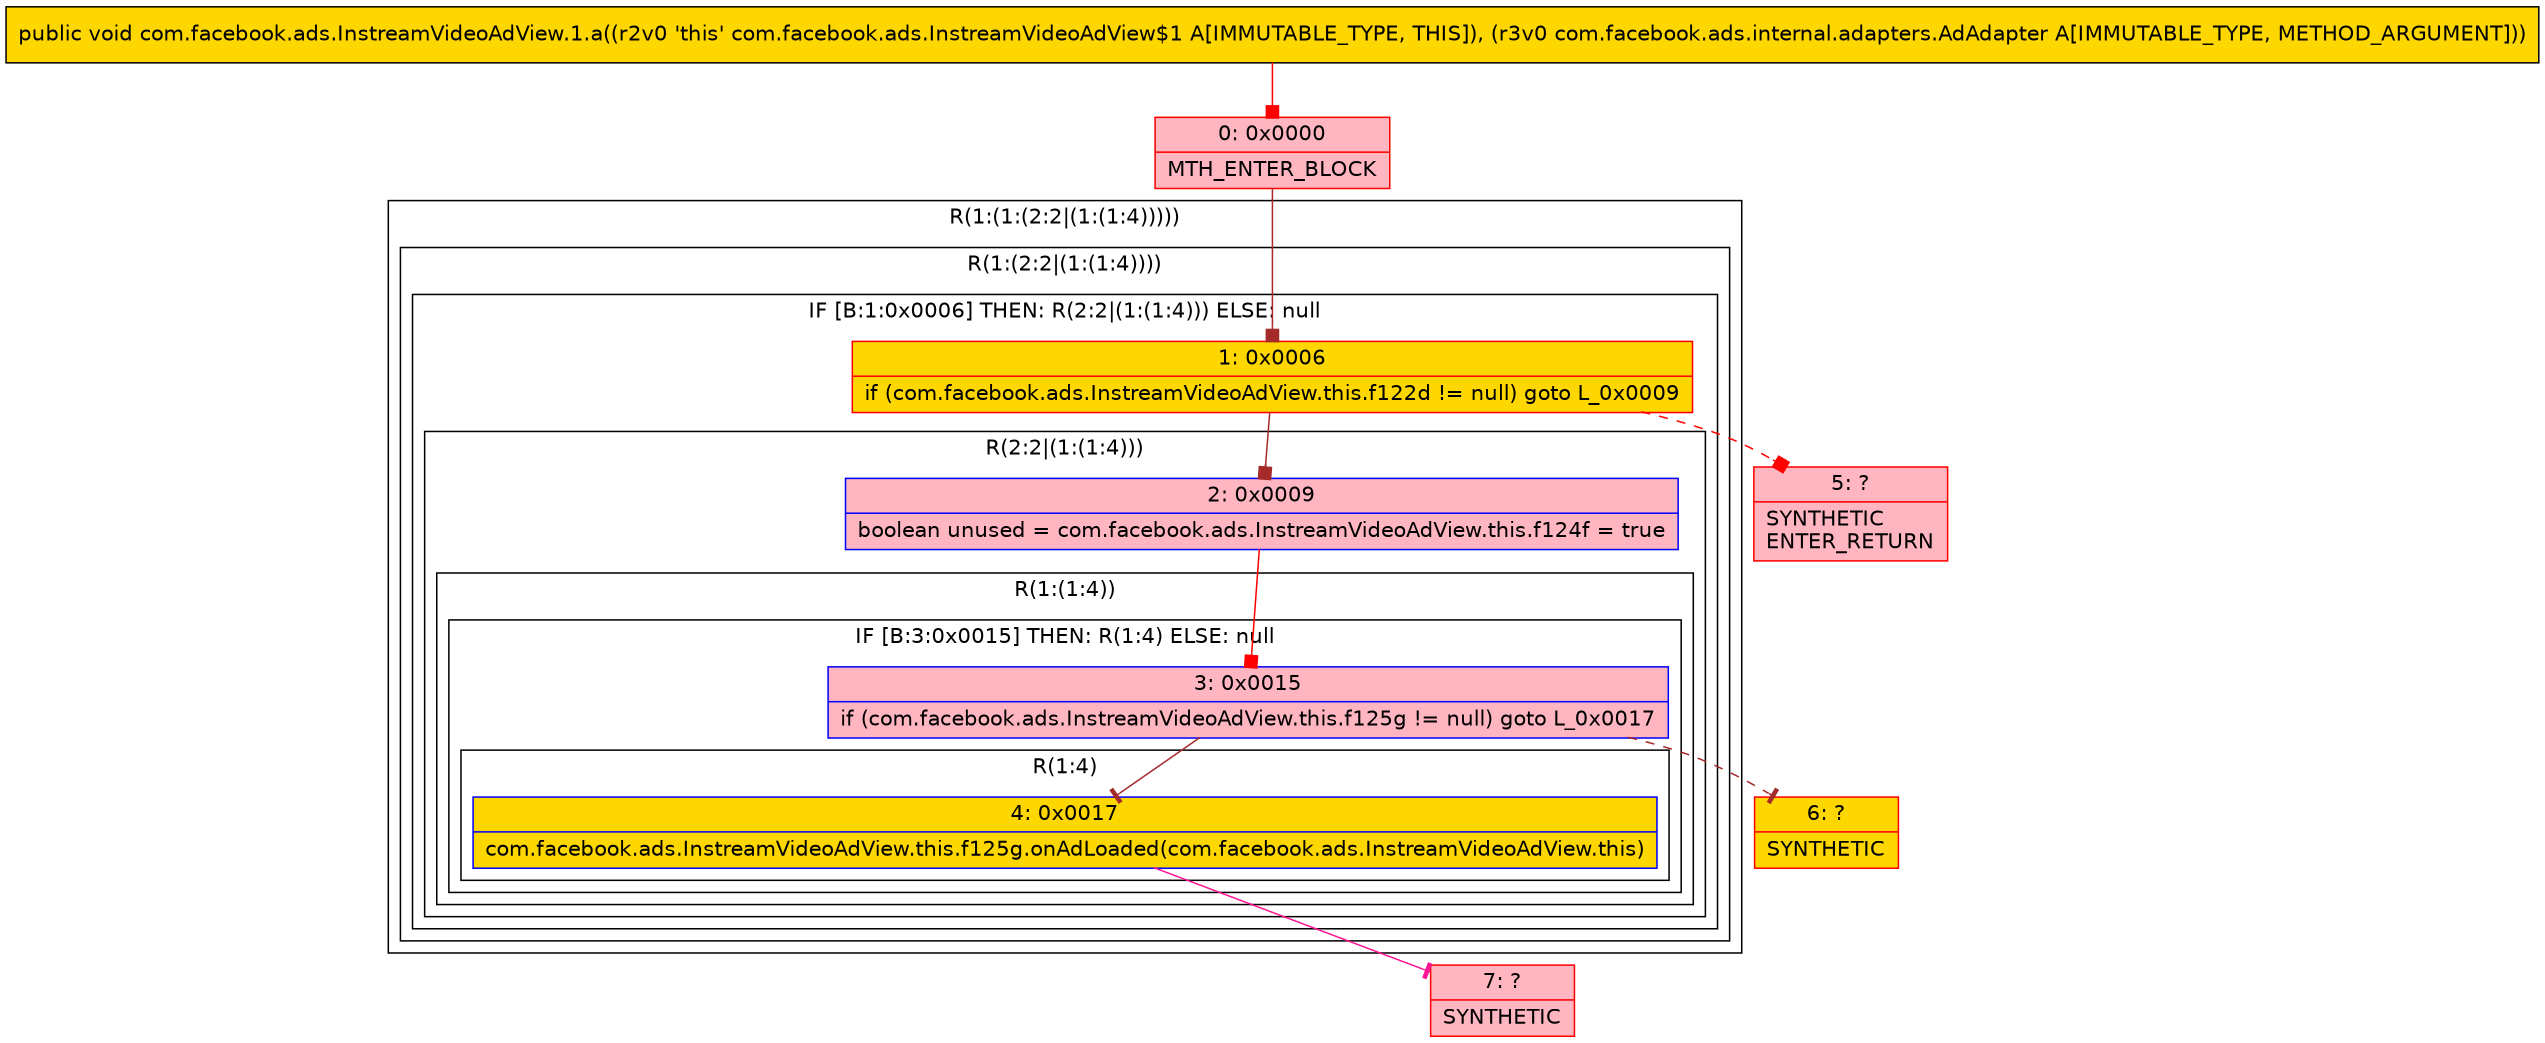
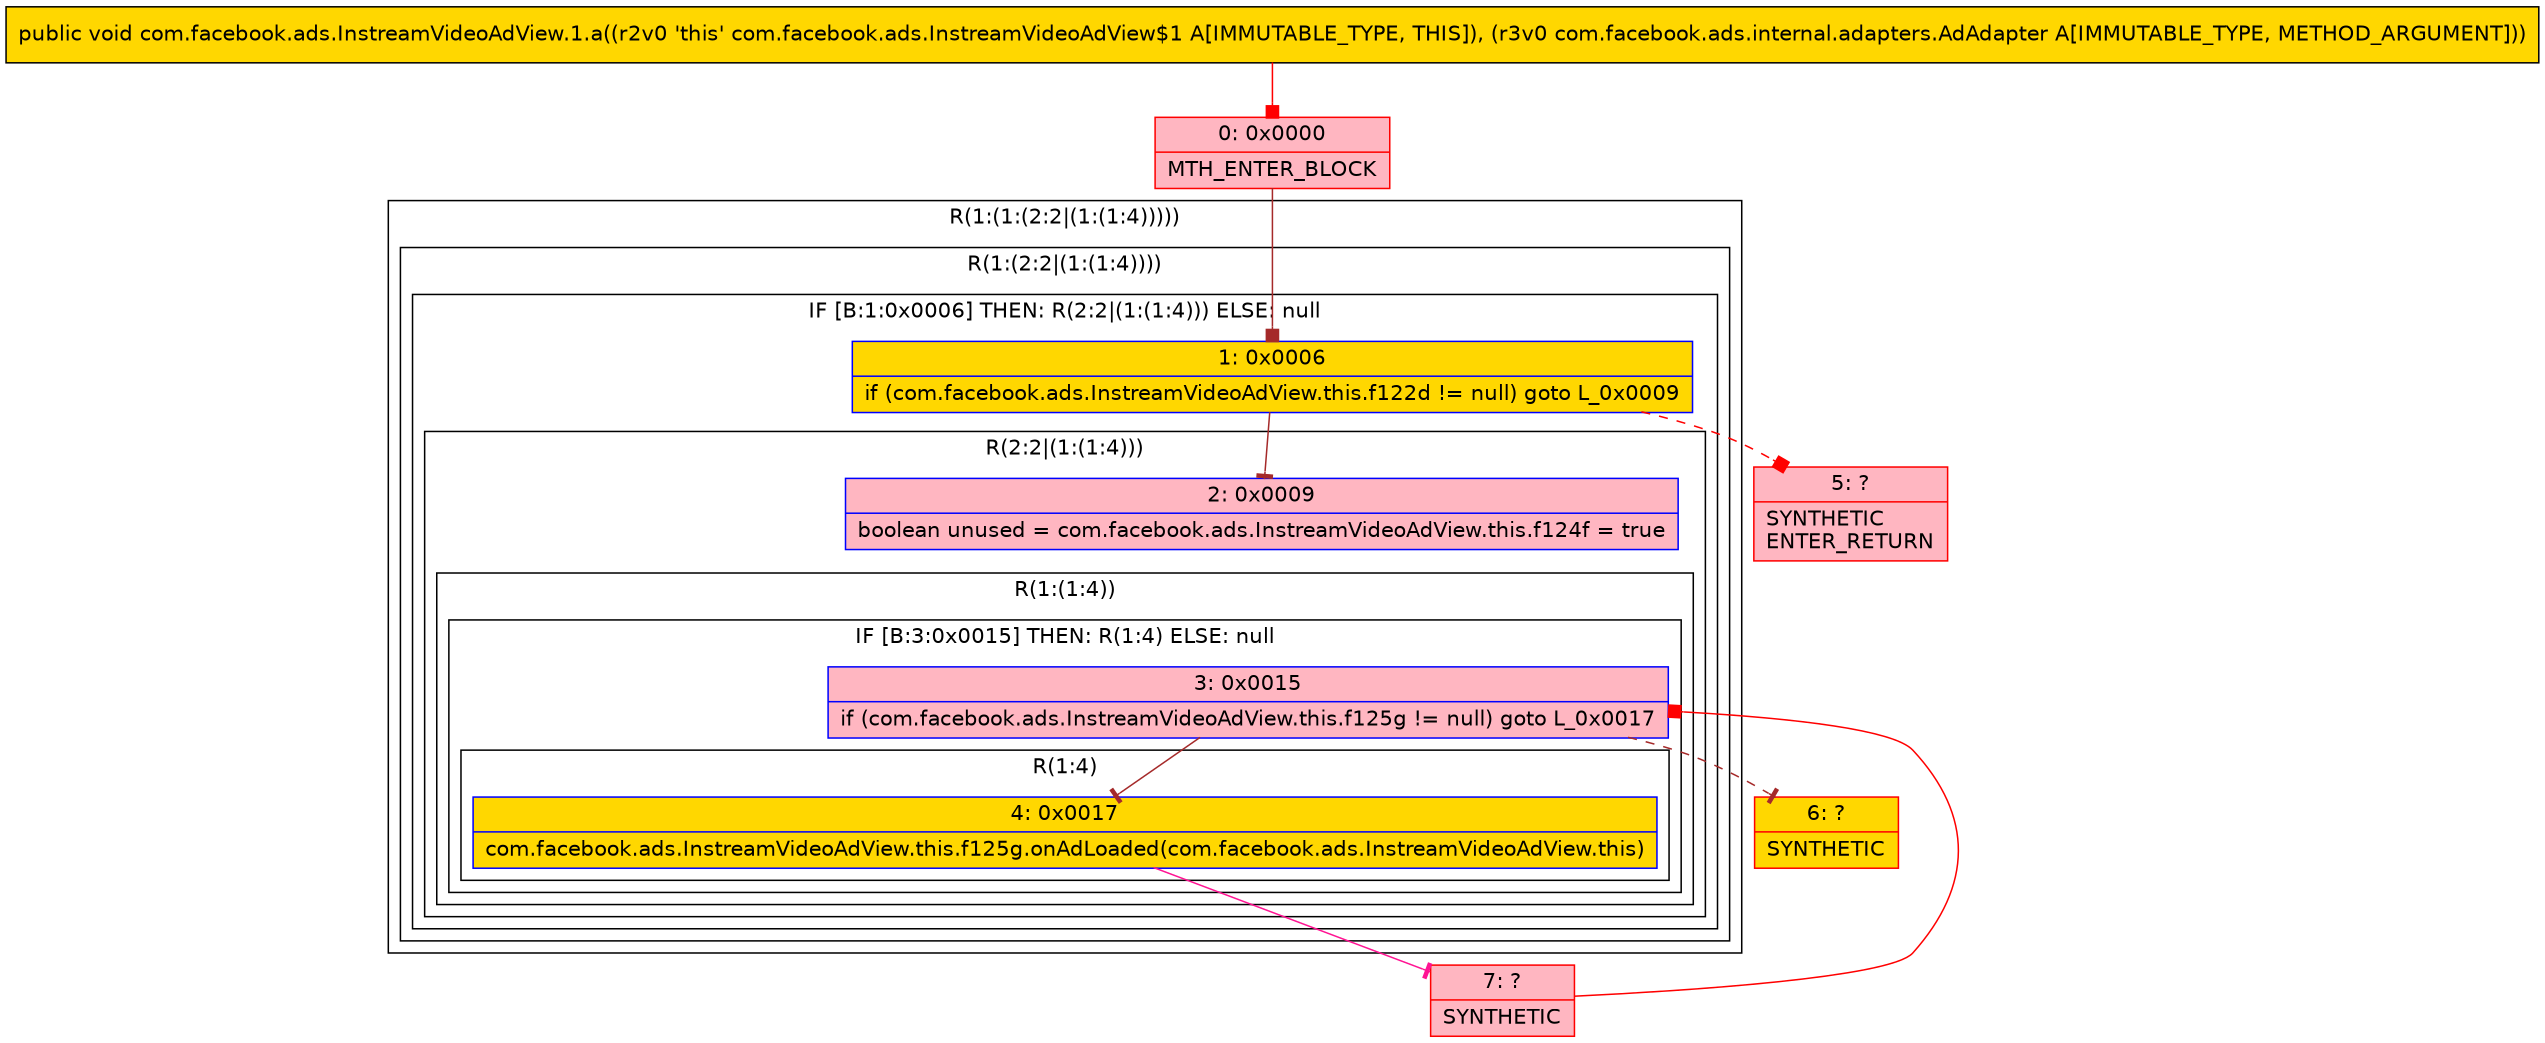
node "1: 0x0006": color red -> blue
edge "1: 0x0006" -> "2: 0x0009": arrowhead box -> tee
edge "2: 0x0009" -> "3: 0x0015": now "7: ?" -> "3: 0x0015"
